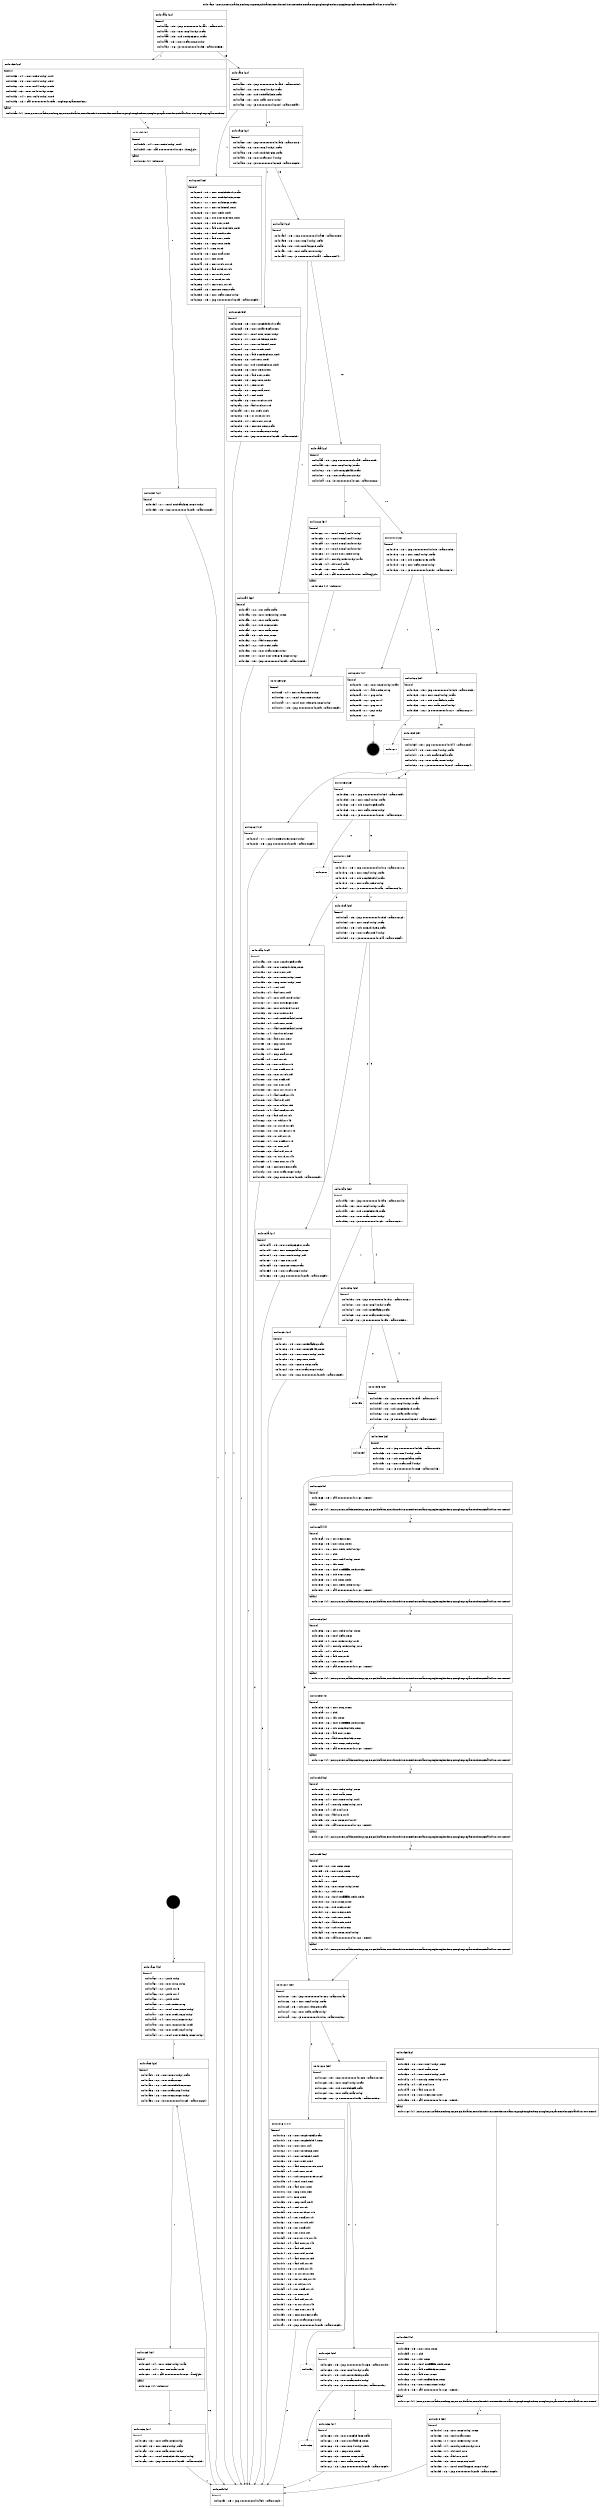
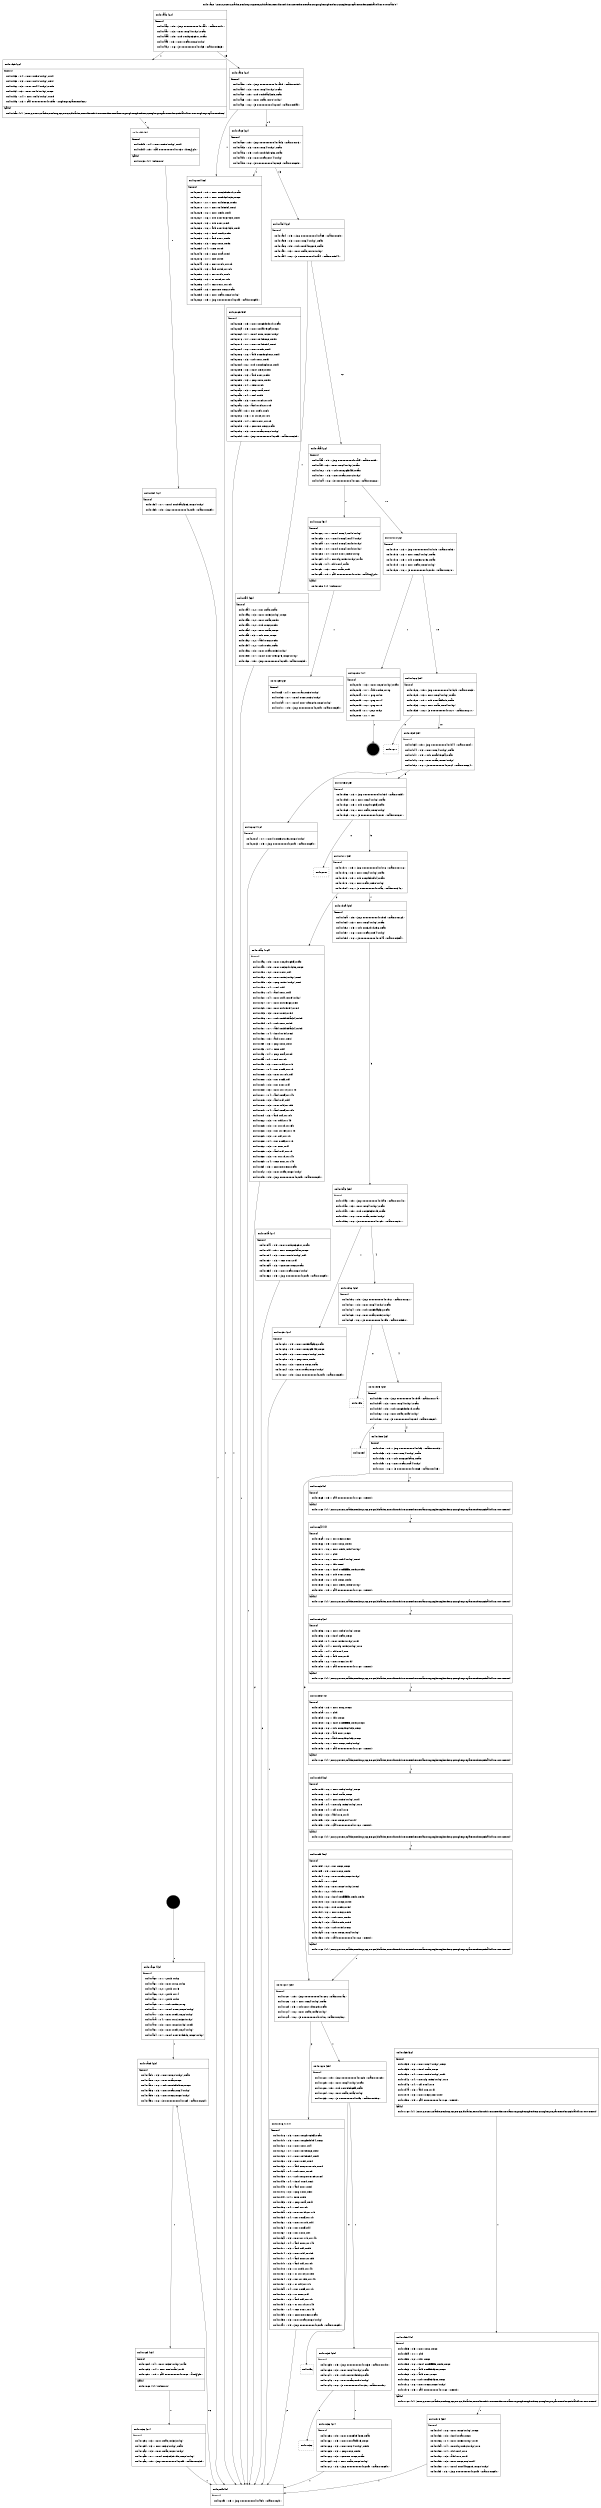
edge "0x401ace [22]" -> "0x402065 [95]": now "0x401ace [22]" -> "0x40200d [88]"
edge "0x401b8a [25]" -> "0x401e4a [27]": removed, label "2"
